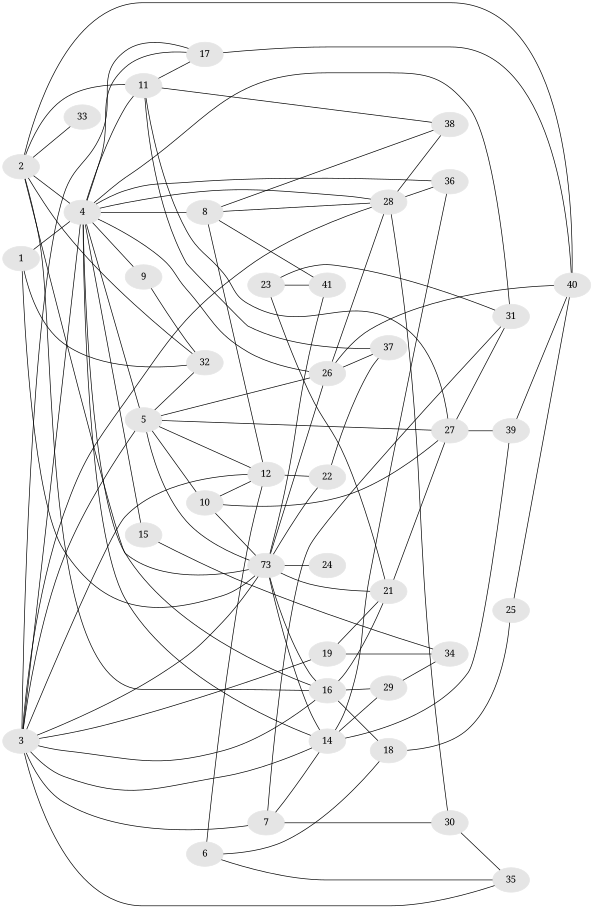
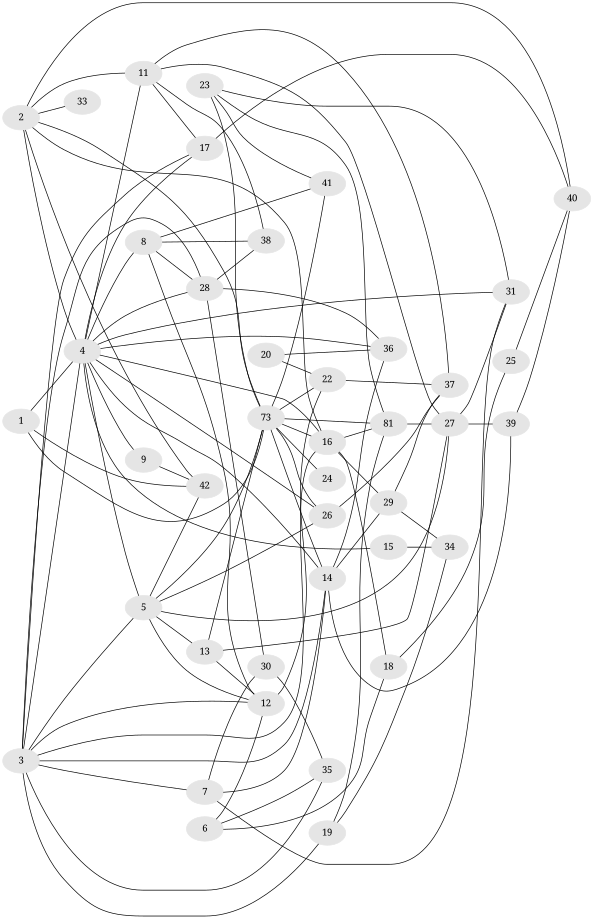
edge "28" -- "26": removed
edge "40" -- "26": removed
node "20": added
node "32": label "32" -> "42"
edge "37" -- "29": added
node "10": label "10" -> "13"
node "21": label "21" -> "81"
edge "73" -- "3": now "73" -- "23"
